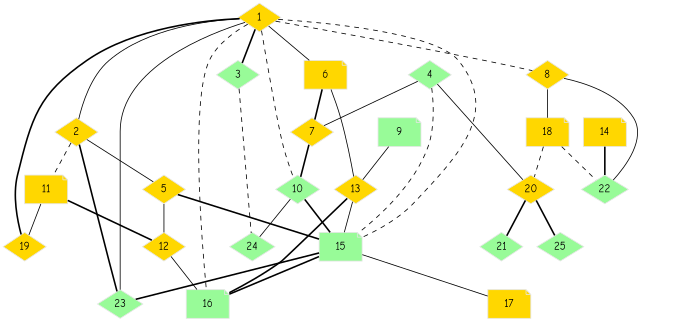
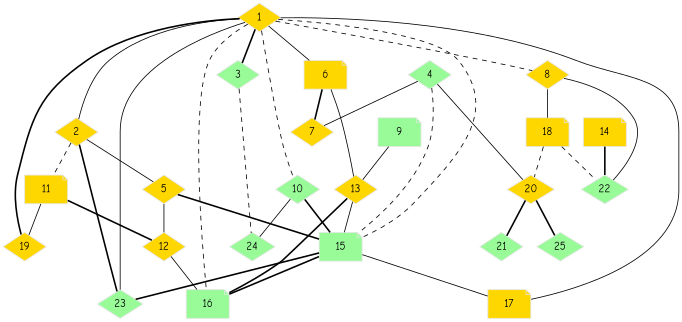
edge "1" -- "17": added
edge "7" -- "10": removed
